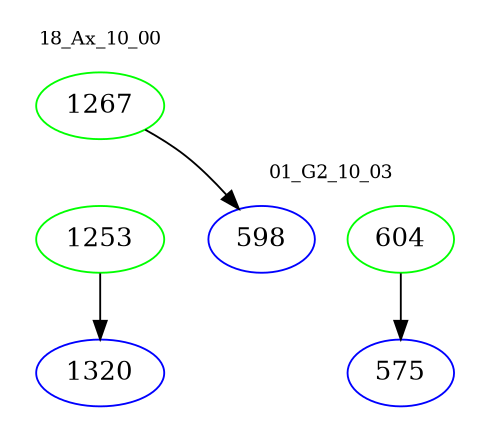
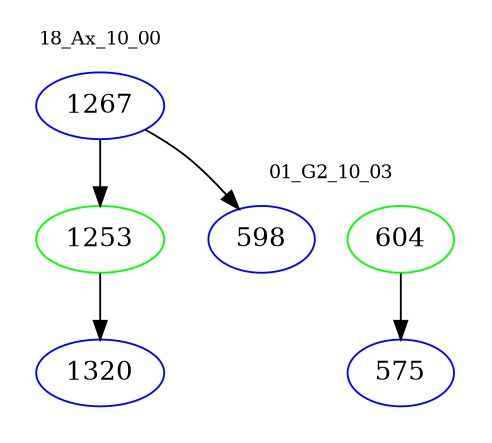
node "1267": color green -> blue
edge "1267" -> "1253": added
